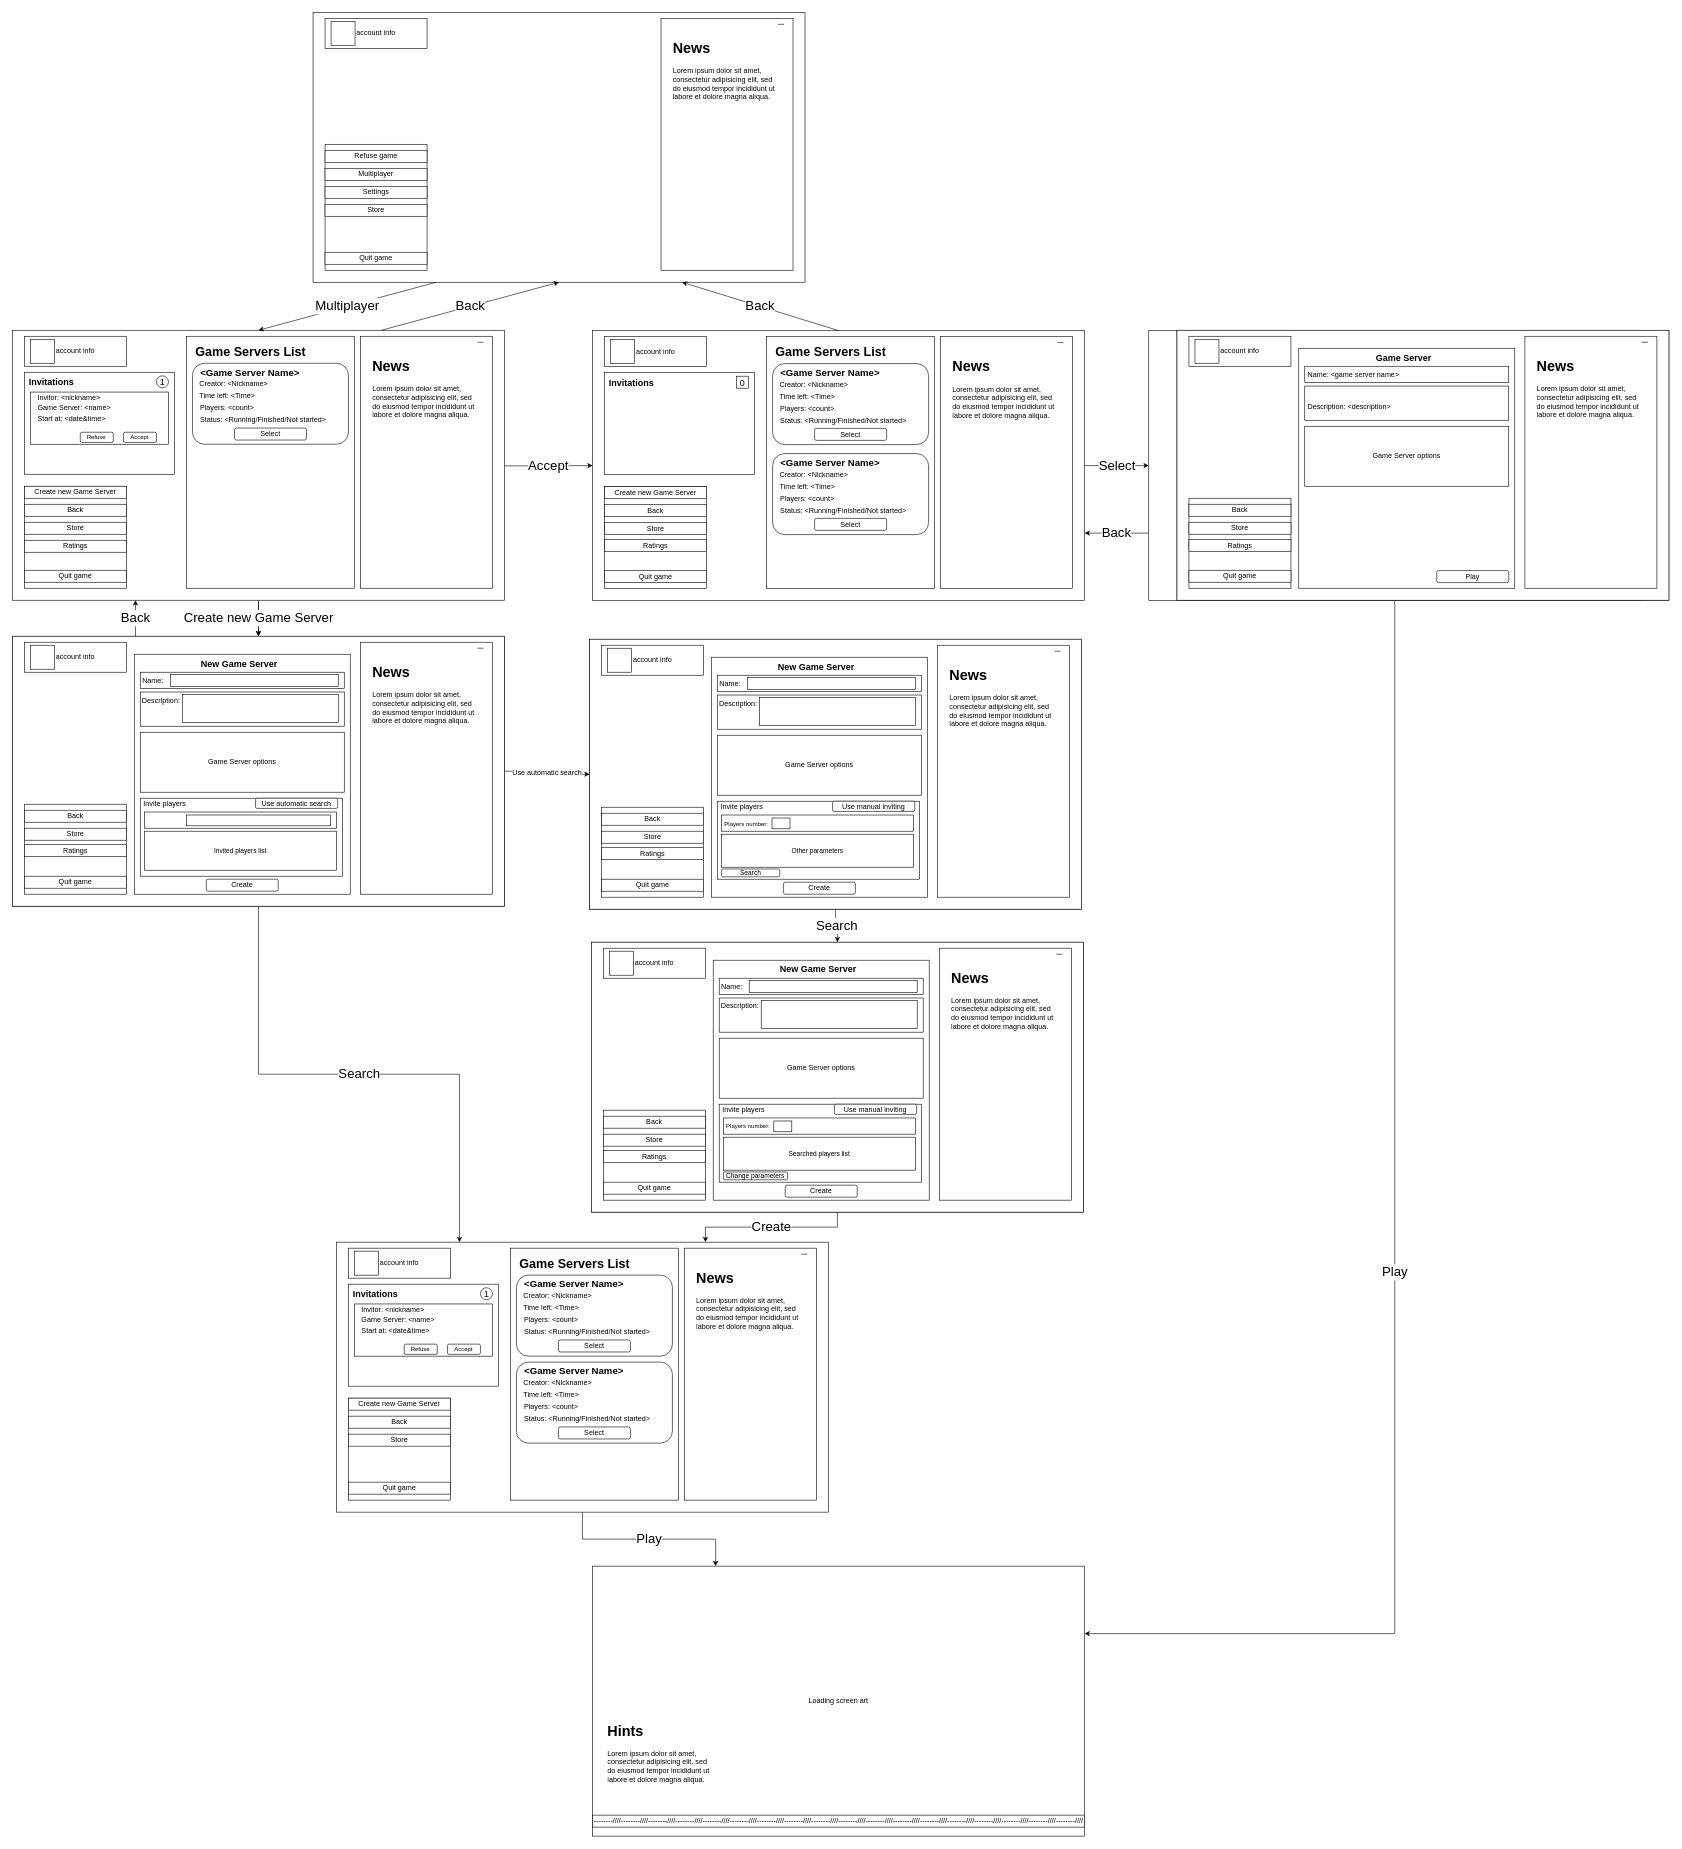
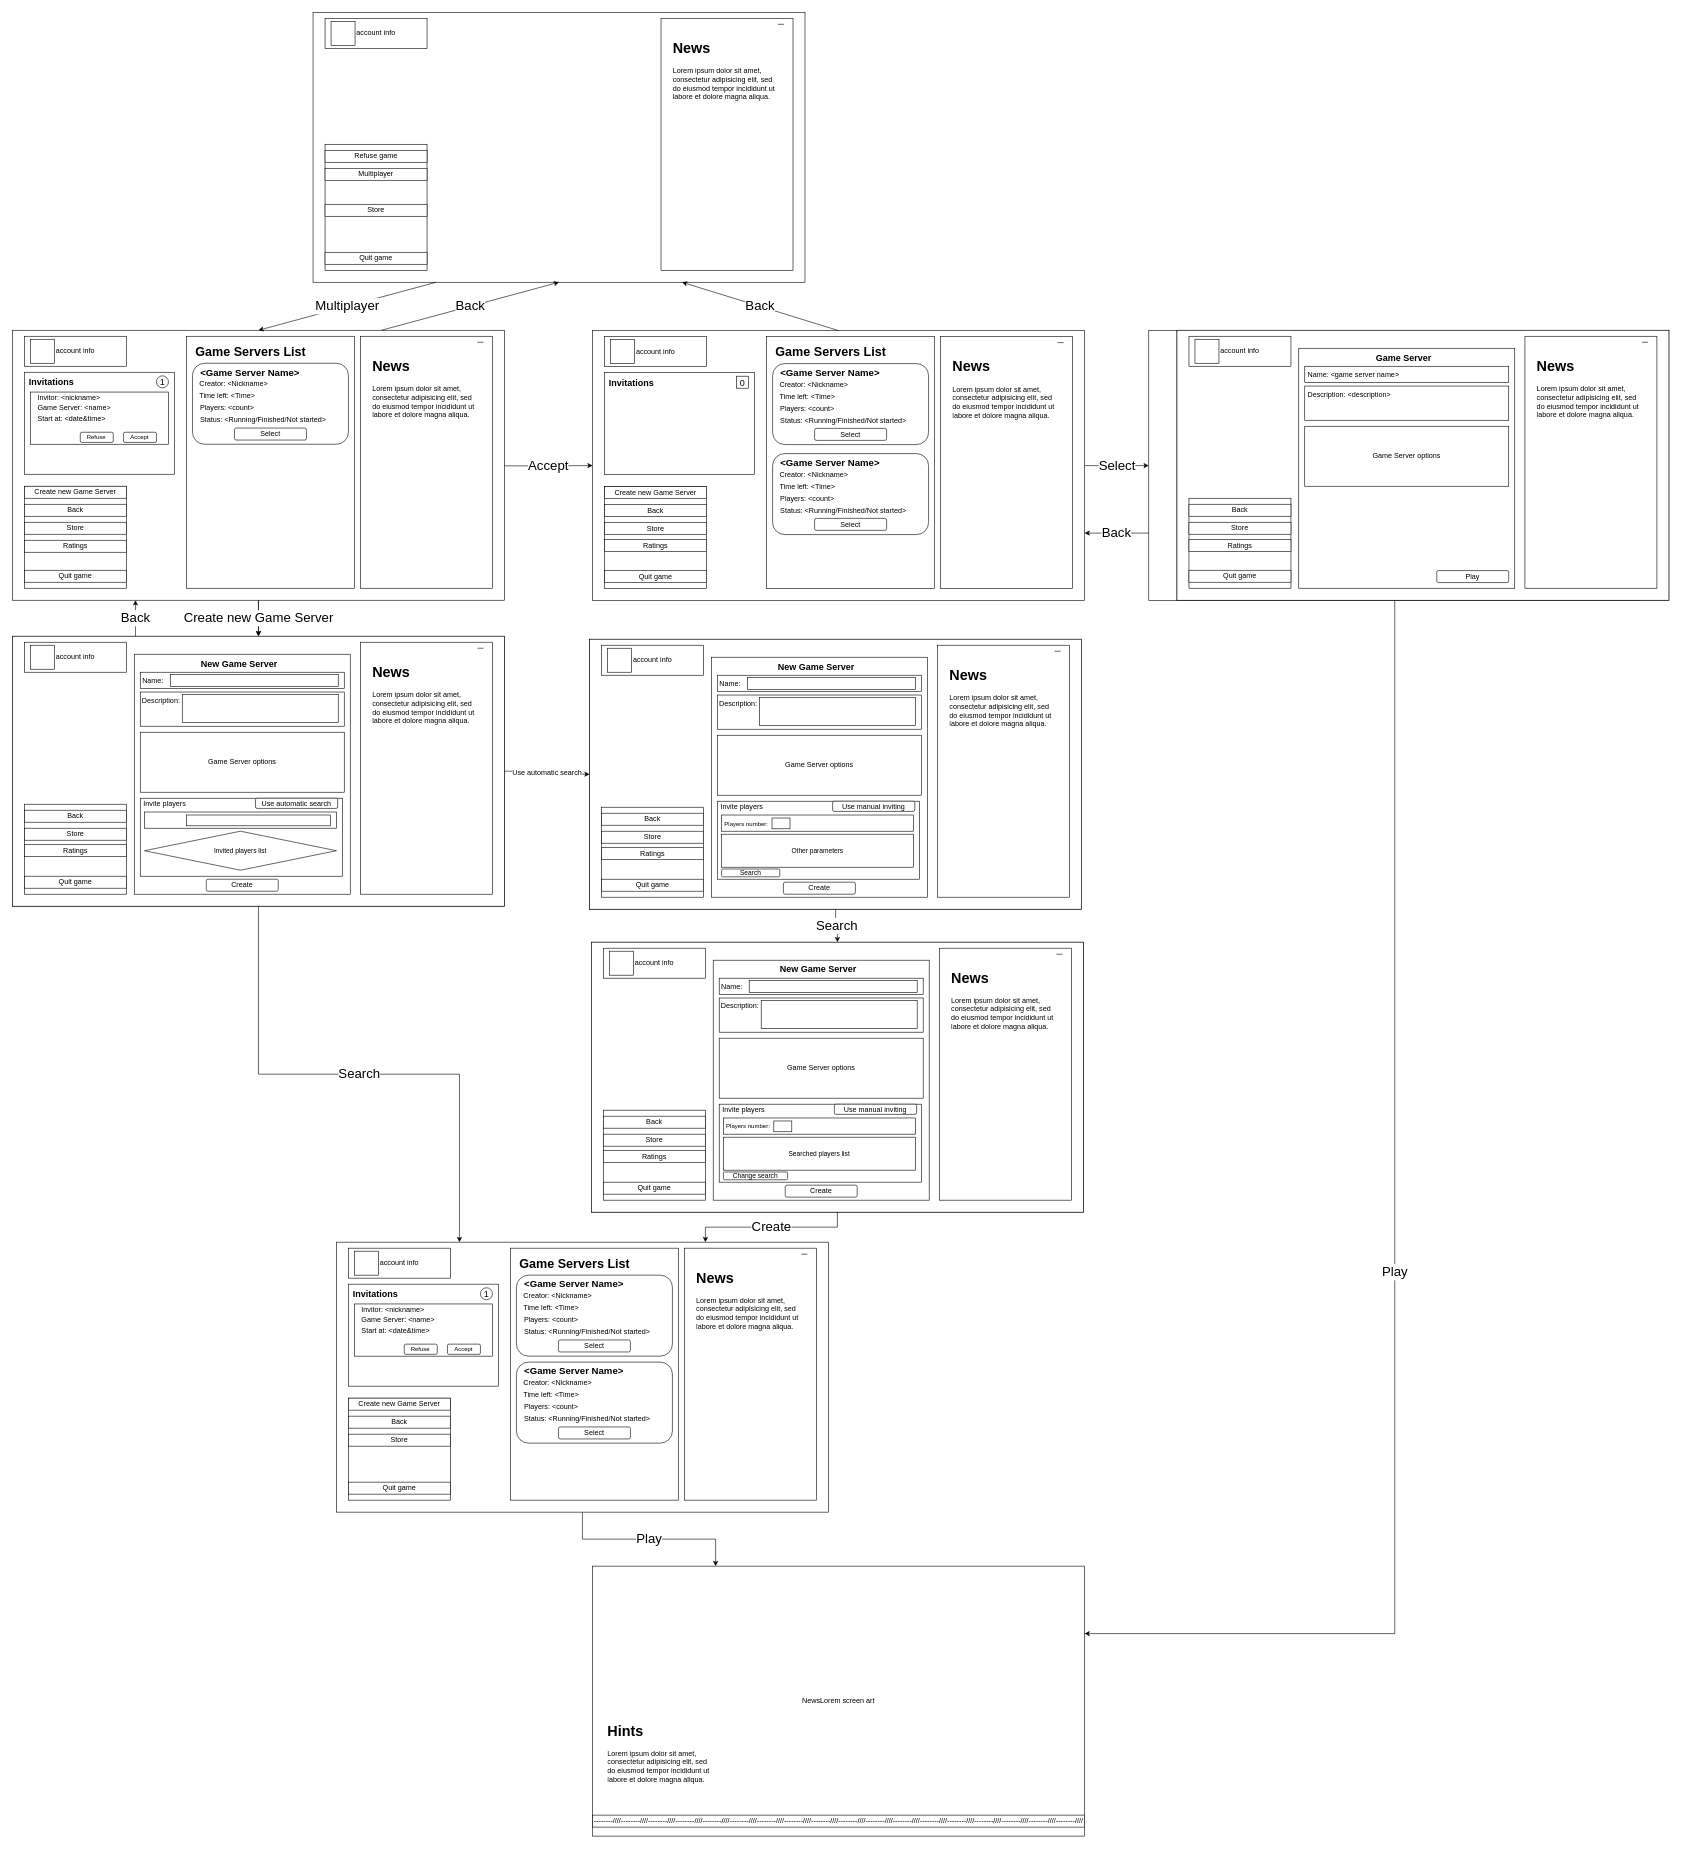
node "Settings": removed
node "Description: <description>": moved (1380, 407) -> (1380, 395)
node "Invited players list": shape rectangle -> diamond
node "Change parameters": label "Change parameters" -> "Change search"
node "Loading screen art": label "Loading screen art" -> "NewsLorem screen art"
